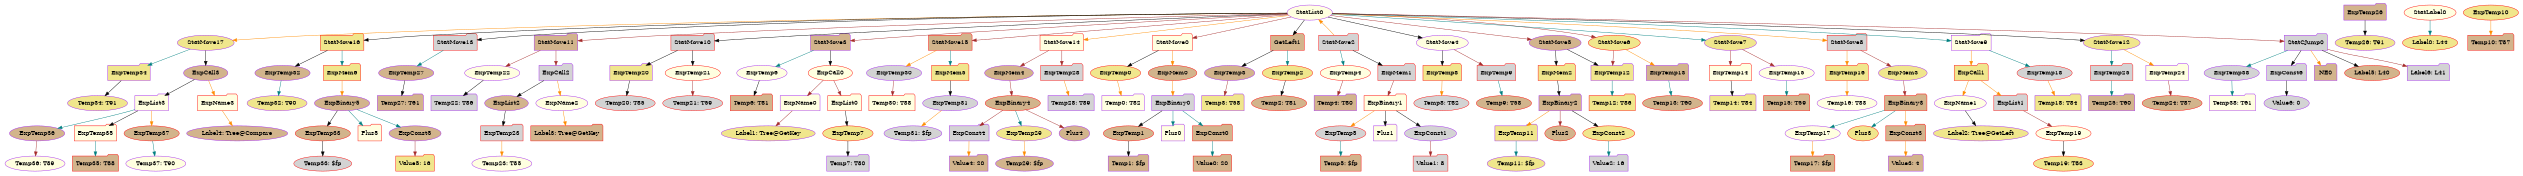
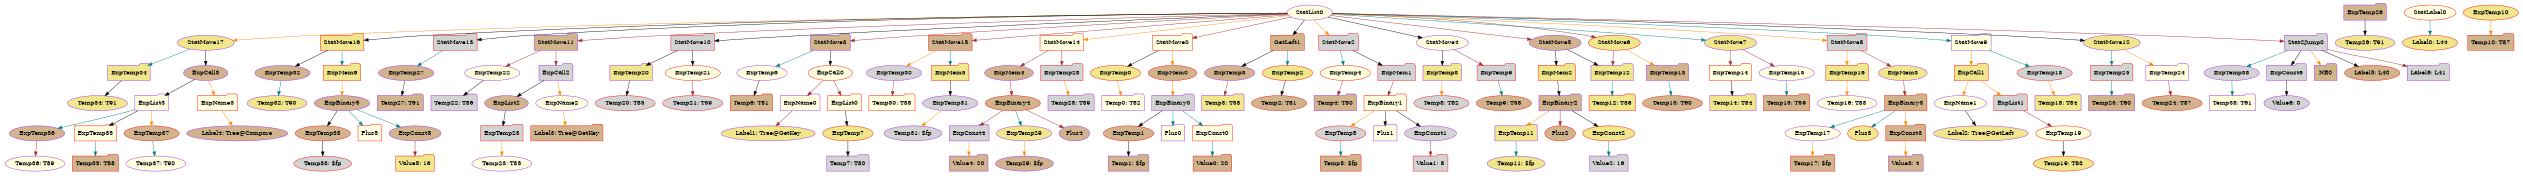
edge "StatMove2" -> "StatList0": reversed
node "ExpTemp8": color red -> purple
node "ExpConst0": fillcolor tan -> lightyellow
